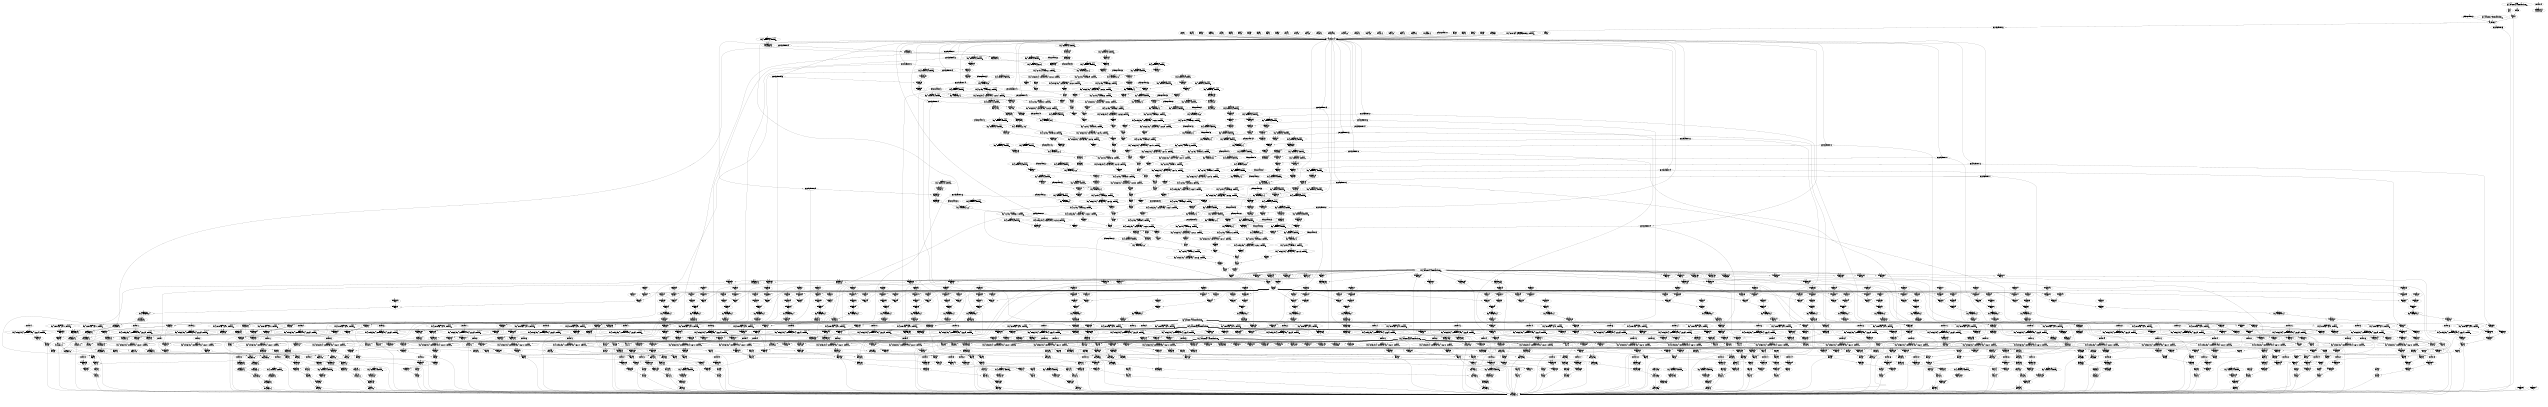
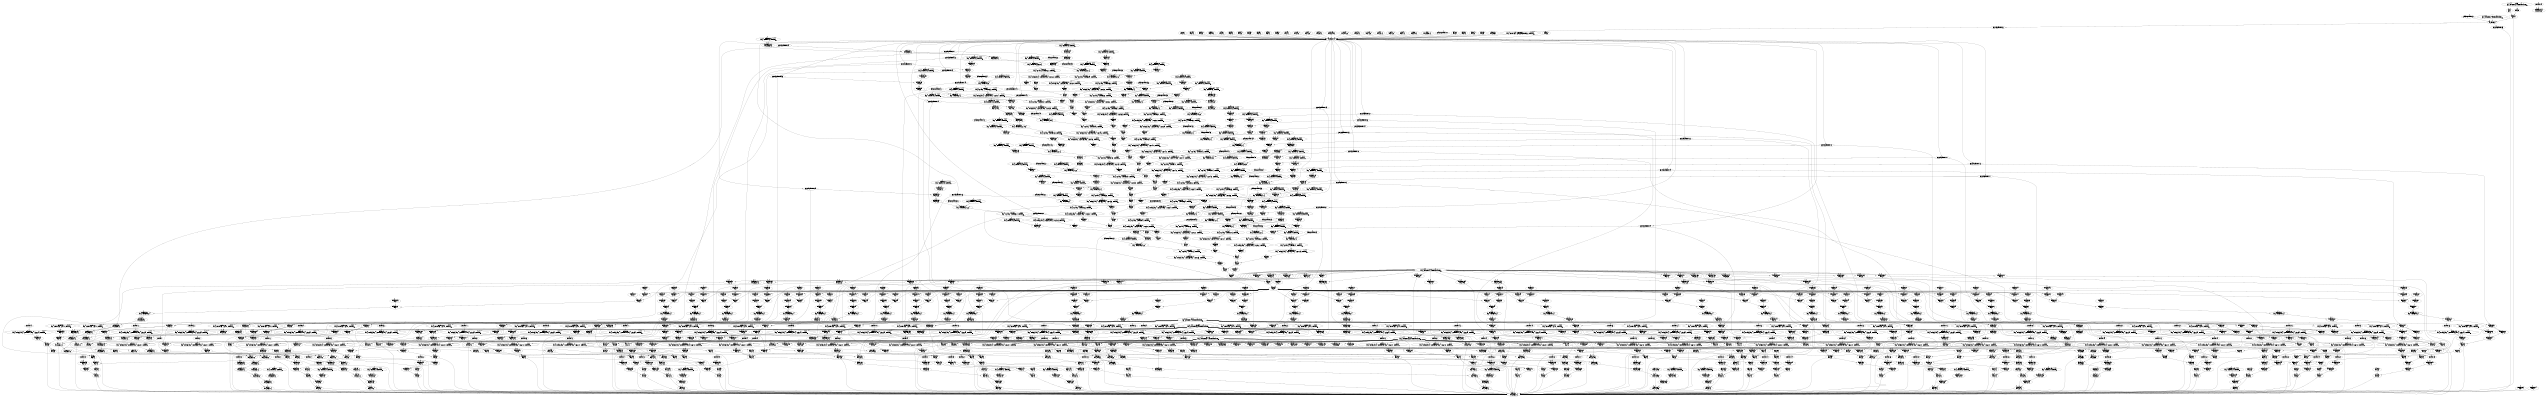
node "sqrt.457 bf16[] sqrt(bf16[] %reduce.456), metadata=": removed
